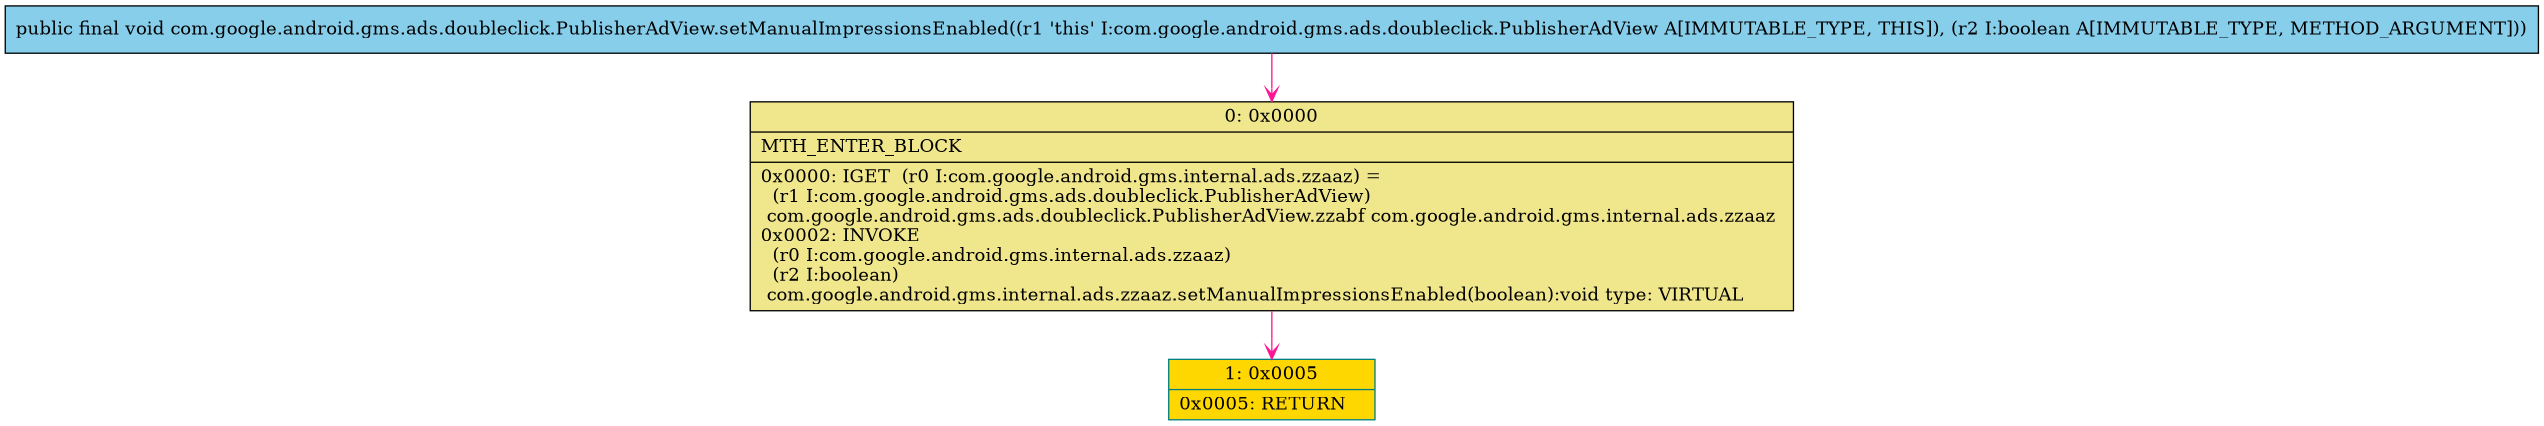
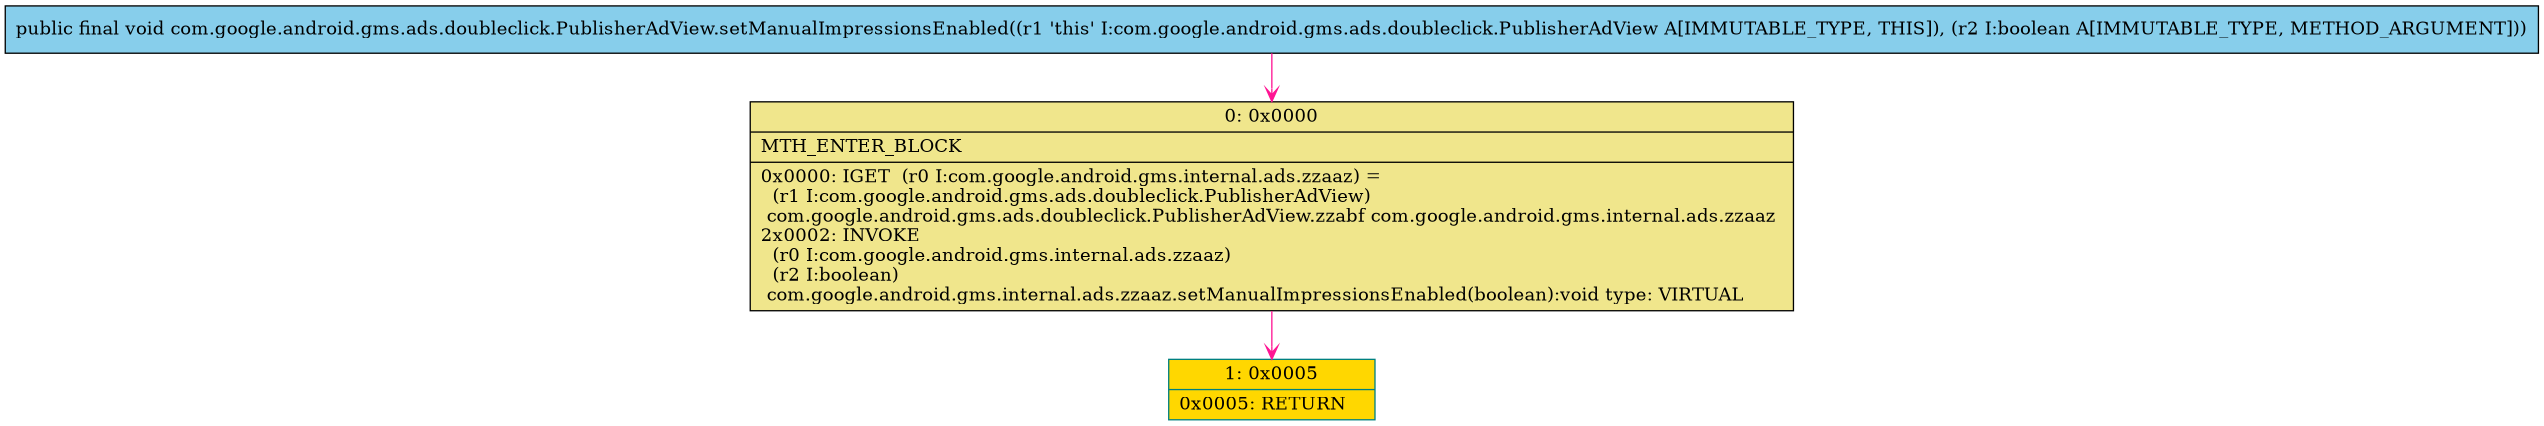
node "0: 0x0000": text "0x0002: INVOKE" -> "2x0002: INVOKE"
